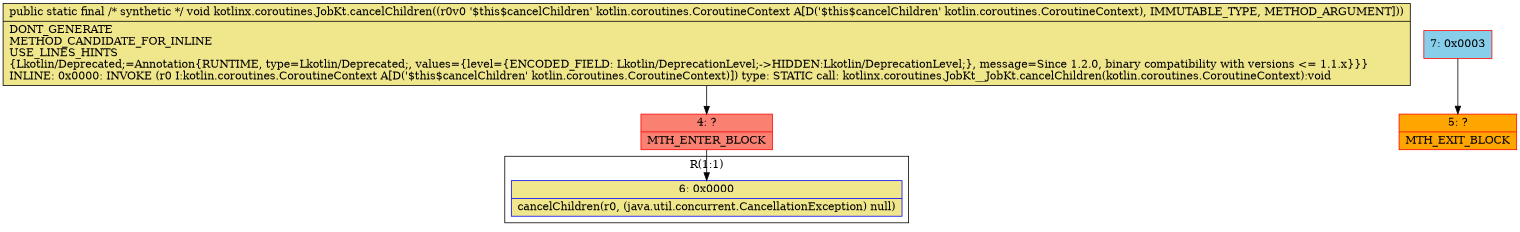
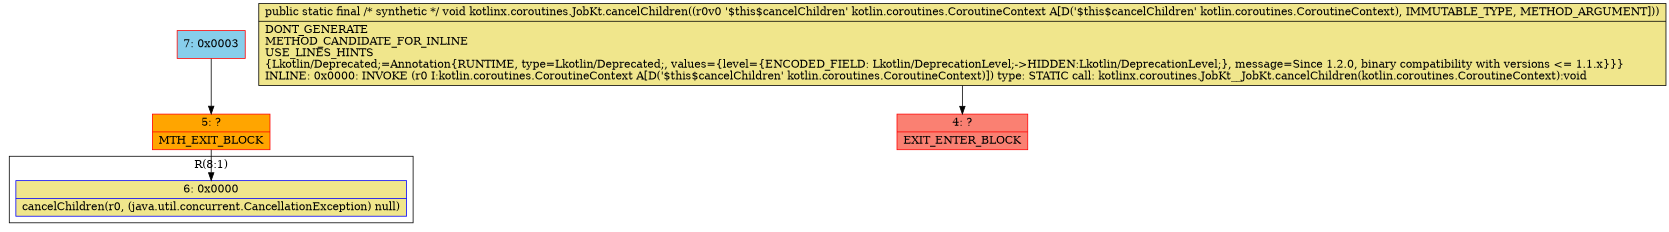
node "4: ?": text "MTH_ENTER_BLOCK" -> "EXIT_ENTER_BLOCK"
edge "4: ?" -> "6: 0x0000": now "5: ?" -> "6: 0x0000"
cluster "R(1:1)": label "R(1:1)" -> "R(8:1)"
